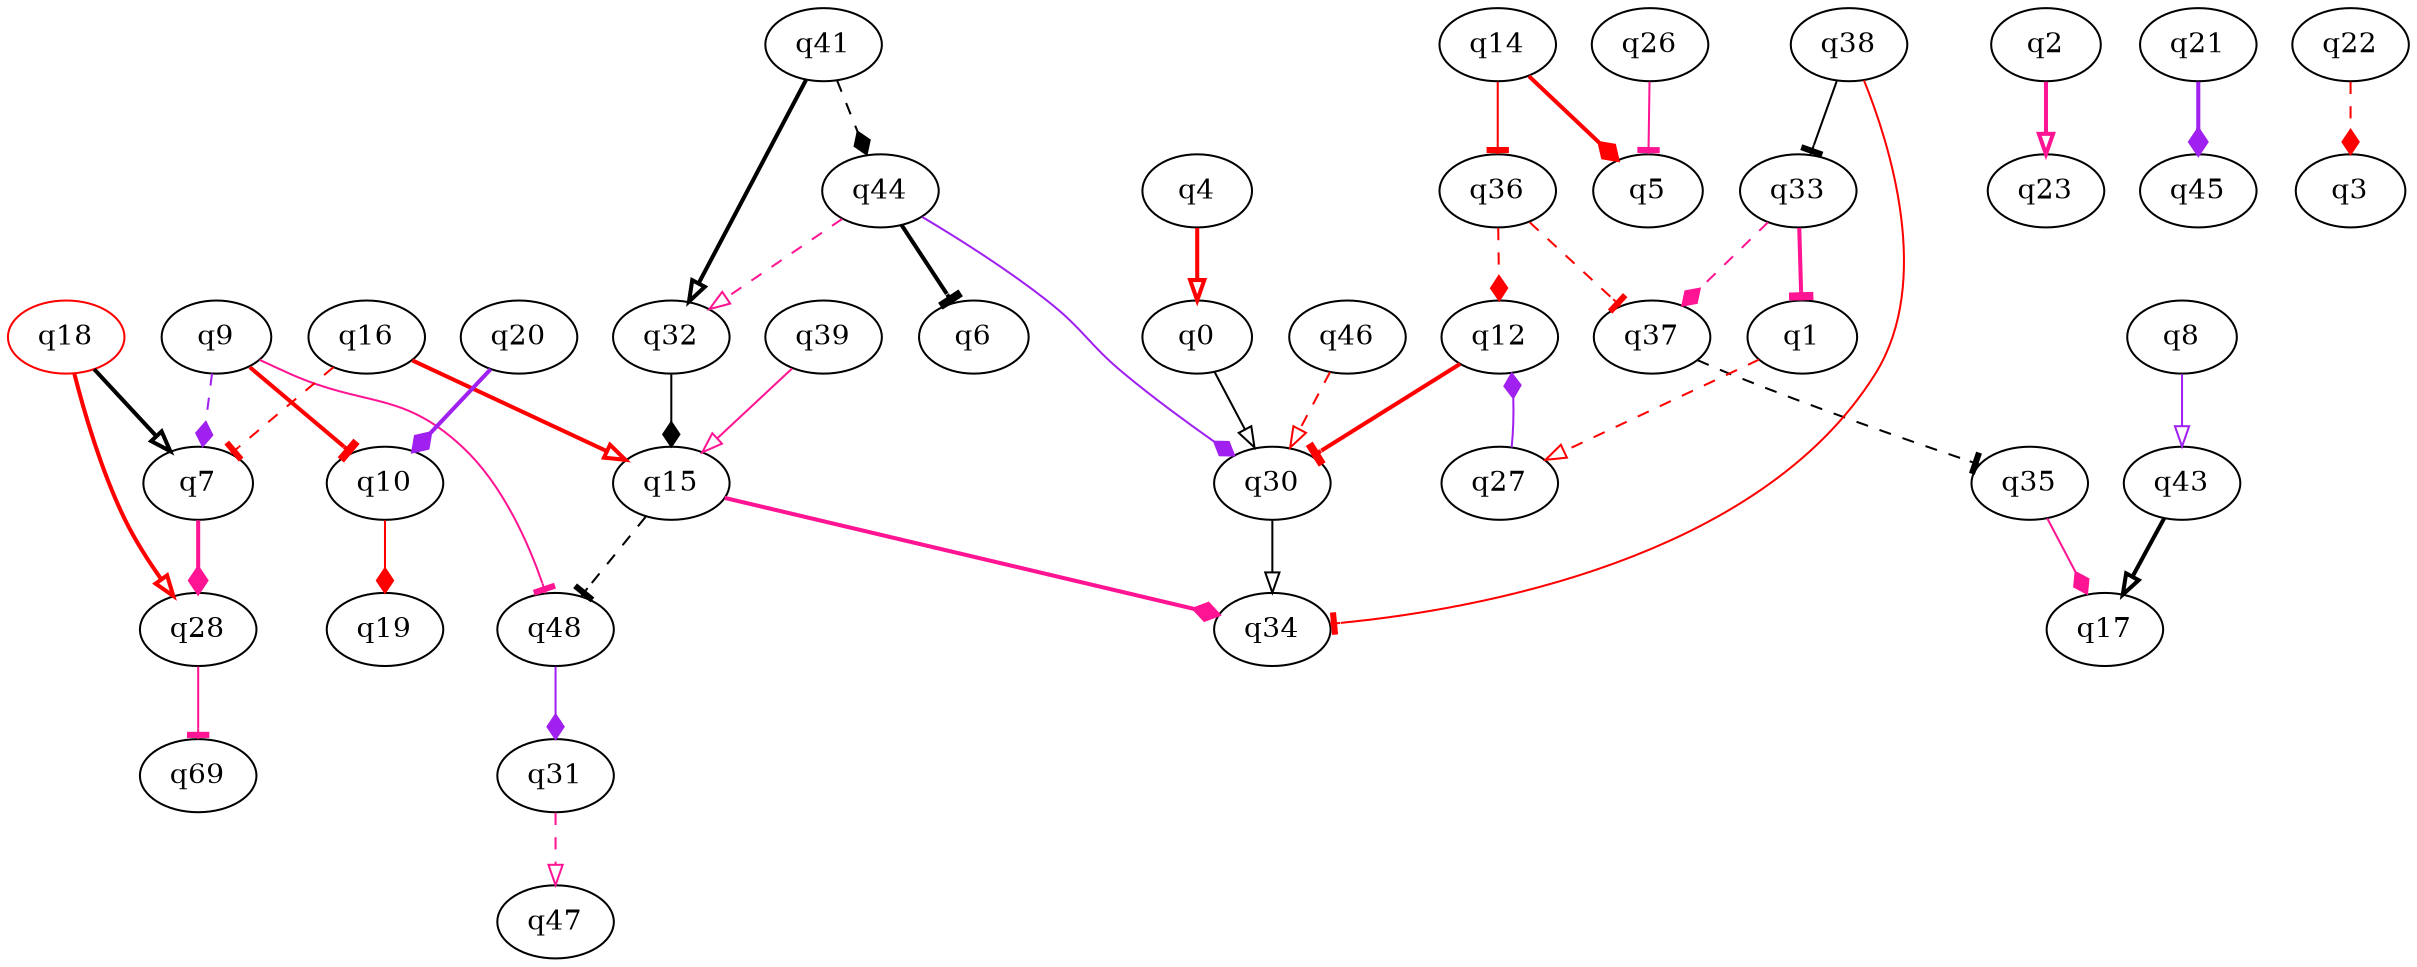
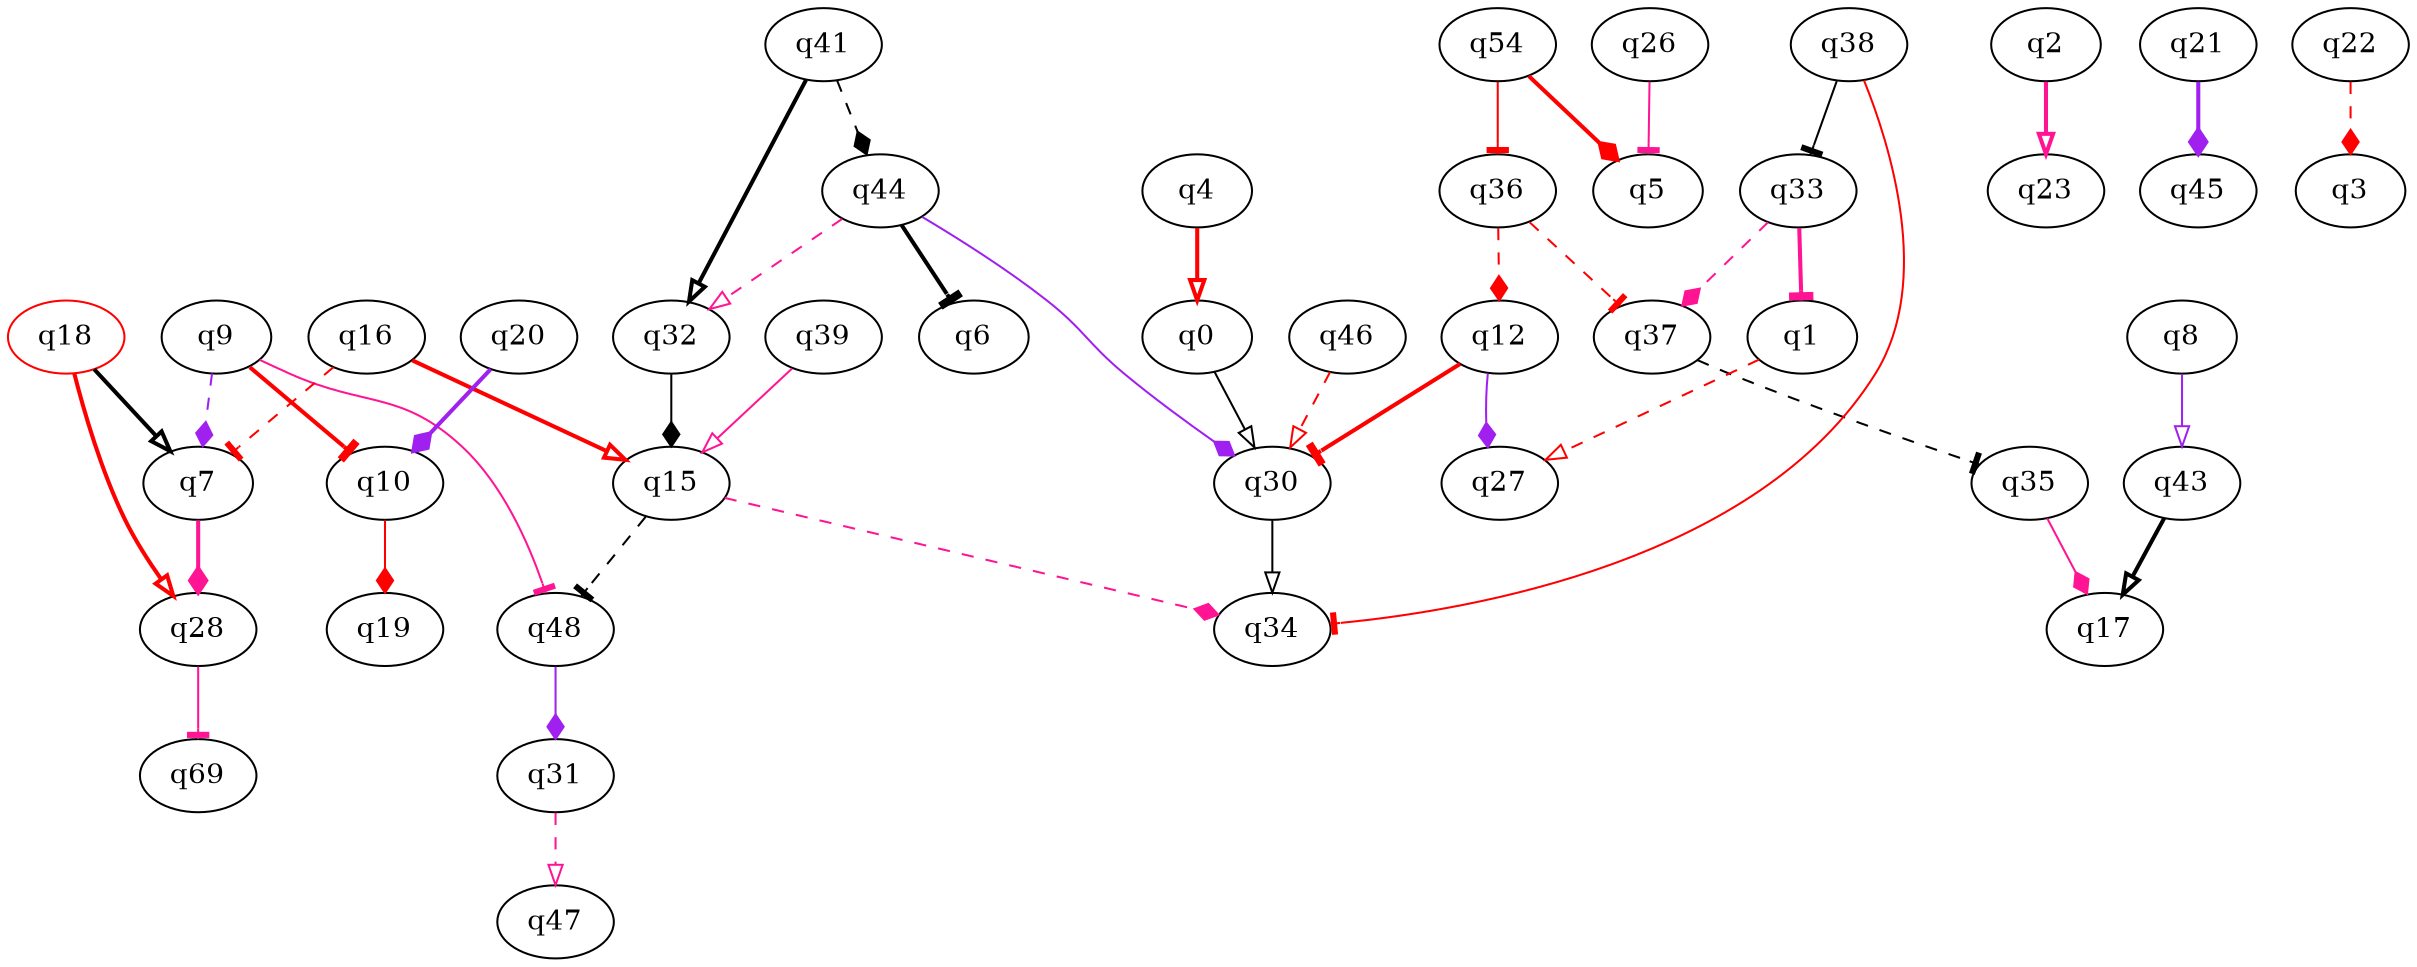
node "q14": label "q14" -> "q54"
edge "q27" -> "q12": reversed
edge "q15" -> "q34": style bold -> dashed
